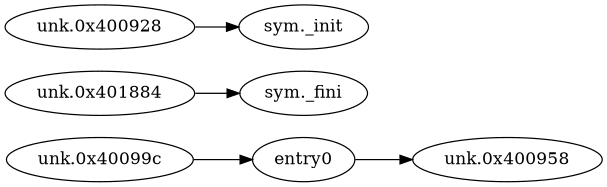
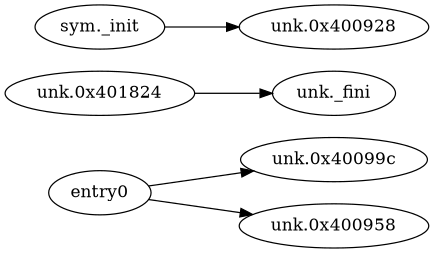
edge "unk.0x400928" -> "sym._init": reversed
node "unk.0x401884": label "unk.0x401884" -> "unk.0x401824"
node "sym._fini": label "sym._fini" -> "unk._fini"
edge "unk.0x40099c" -> "entry0": reversed
